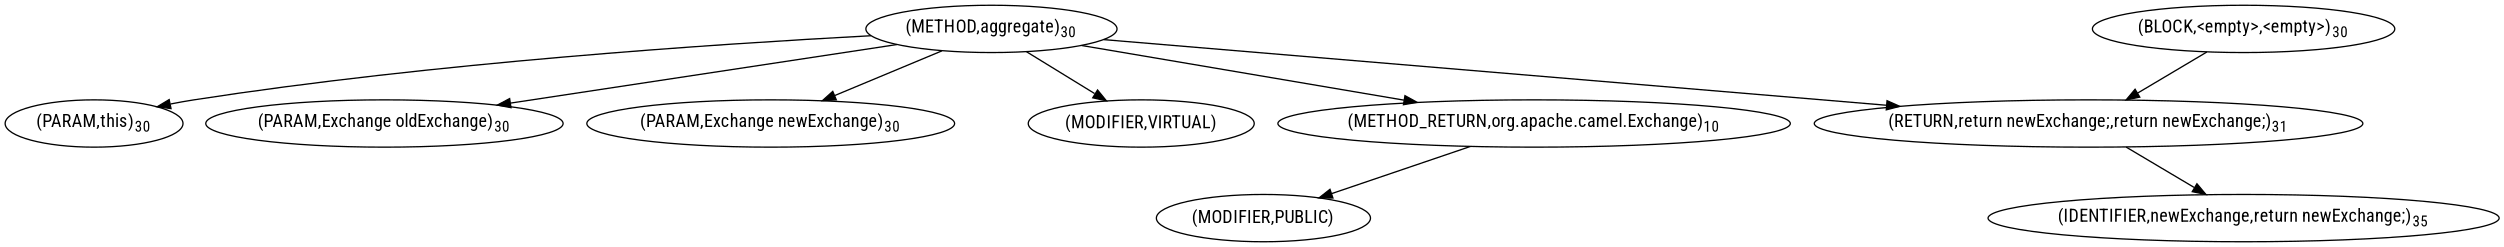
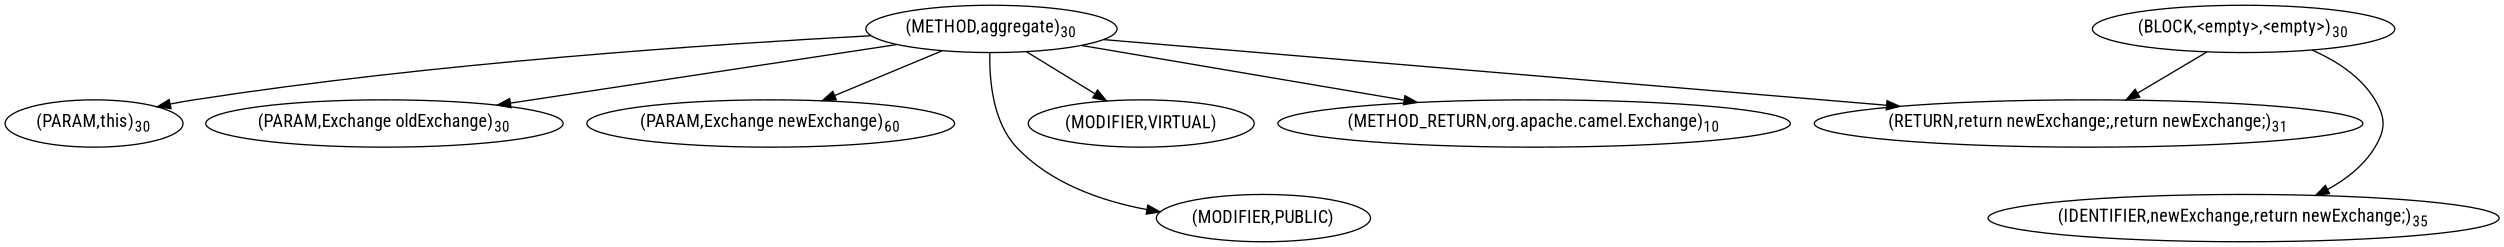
node "(PARAM,Exchange newExchange)": text "30" -> "60"
edge "(RETURN,return newExchange;,return newExchange;)" -> "(IDENTIFIER,newExchange,return newExchange;)": now "(BLOCK,<empty>,<empty>)" -> "(IDENTIFIER,newExchange,return newExchange;)"
edge "(METHOD_RETURN,org.apache.camel.Exchange)" -> "(MODIFIER,PUBLIC)": now "(METHOD,aggregate)" -> "(MODIFIER,PUBLIC)"
